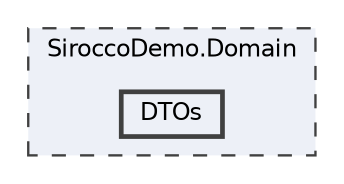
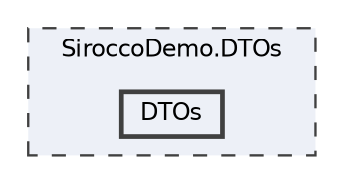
cluster "SiroccoDemo.Domain": label "SiroccoDemo.Domain" -> "SiroccoDemo.DTOs"
